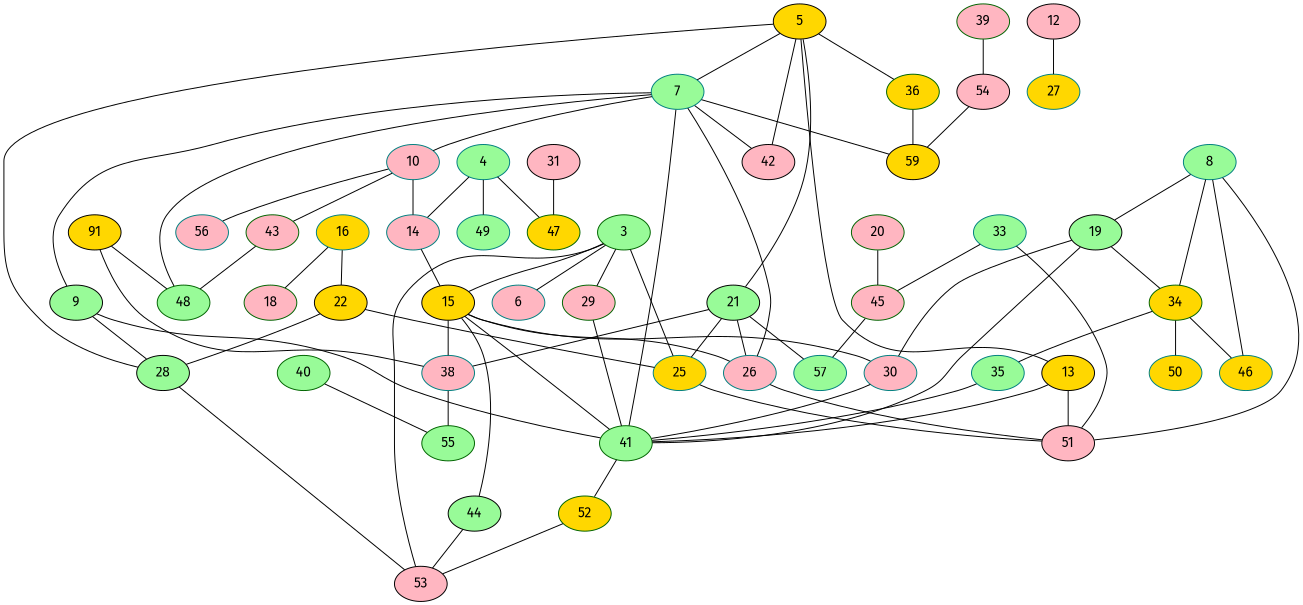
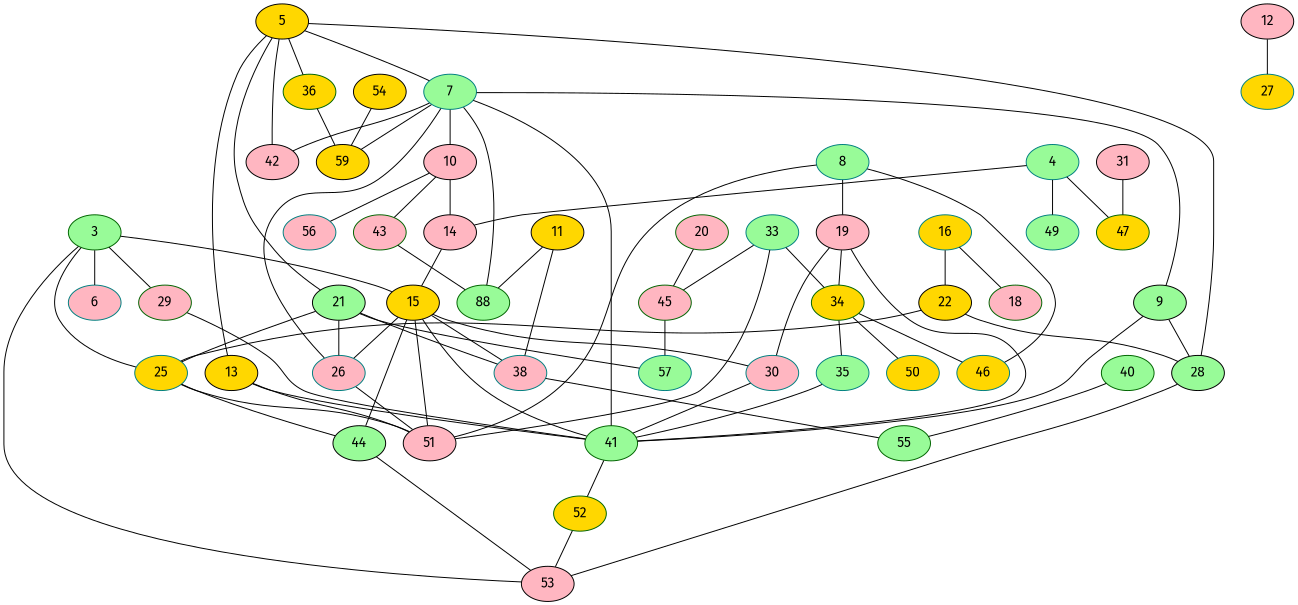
node "39": removed
node "54": fillcolor lightpink -> gold
node "10": color teal -> black
node "91": label "91" -> "11"
node "14": color teal -> black
node "19": fillcolor palegreen -> lightpink
edge "8" -- "34": now "33" -- "34"
node "48": label "48" -> "88"
edge "15" -- "51": added
edge "25" -- "44": added
